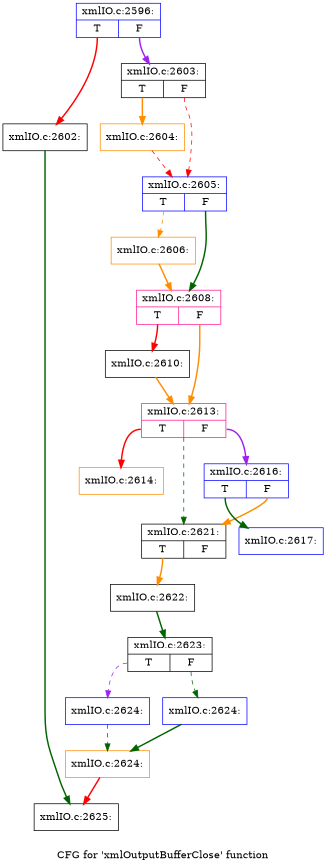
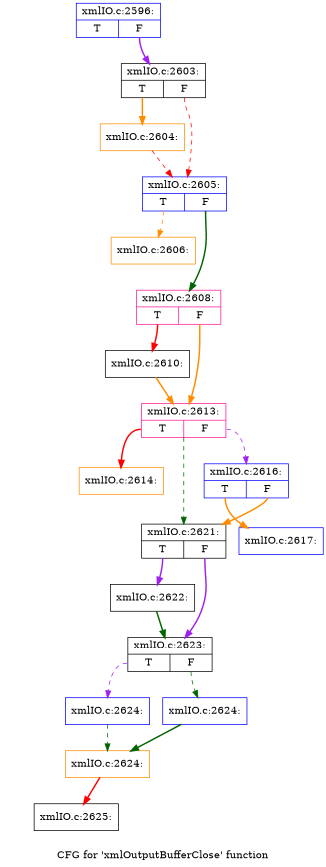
node "xmlIO.c:2602:": removed
edge "xmlIO.c:2606:" -> "xmlIO.c:2608:": removed
edge "xmlIO.c:2613:" -> "xmlIO.c:2616:": style bold -> dashed
edge "xmlIO.c:2616:" -> "xmlIO.c:2617:": color darkgreen -> darkorange
edge "xmlIO.c:2621:" -> "xmlIO.c:2622:": color darkorange -> purple
edge "xmlIO.c:2621:" -> "xmlIO.c:2623:": added
